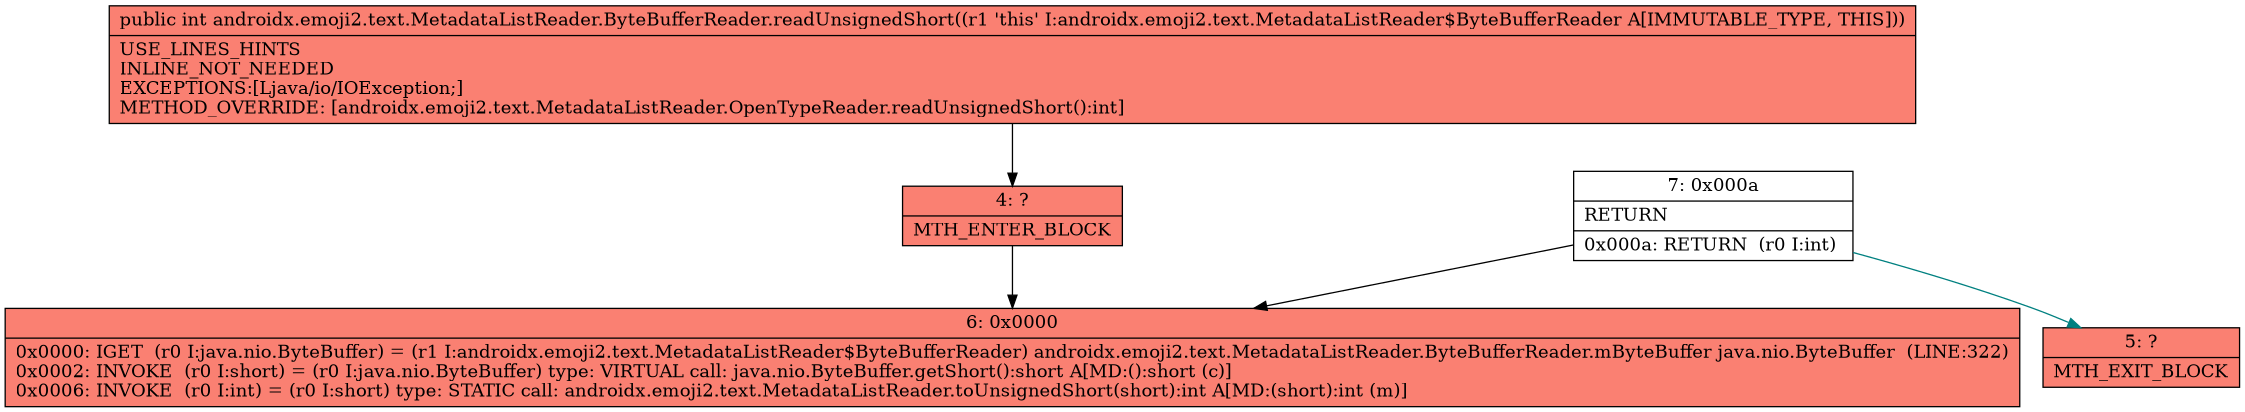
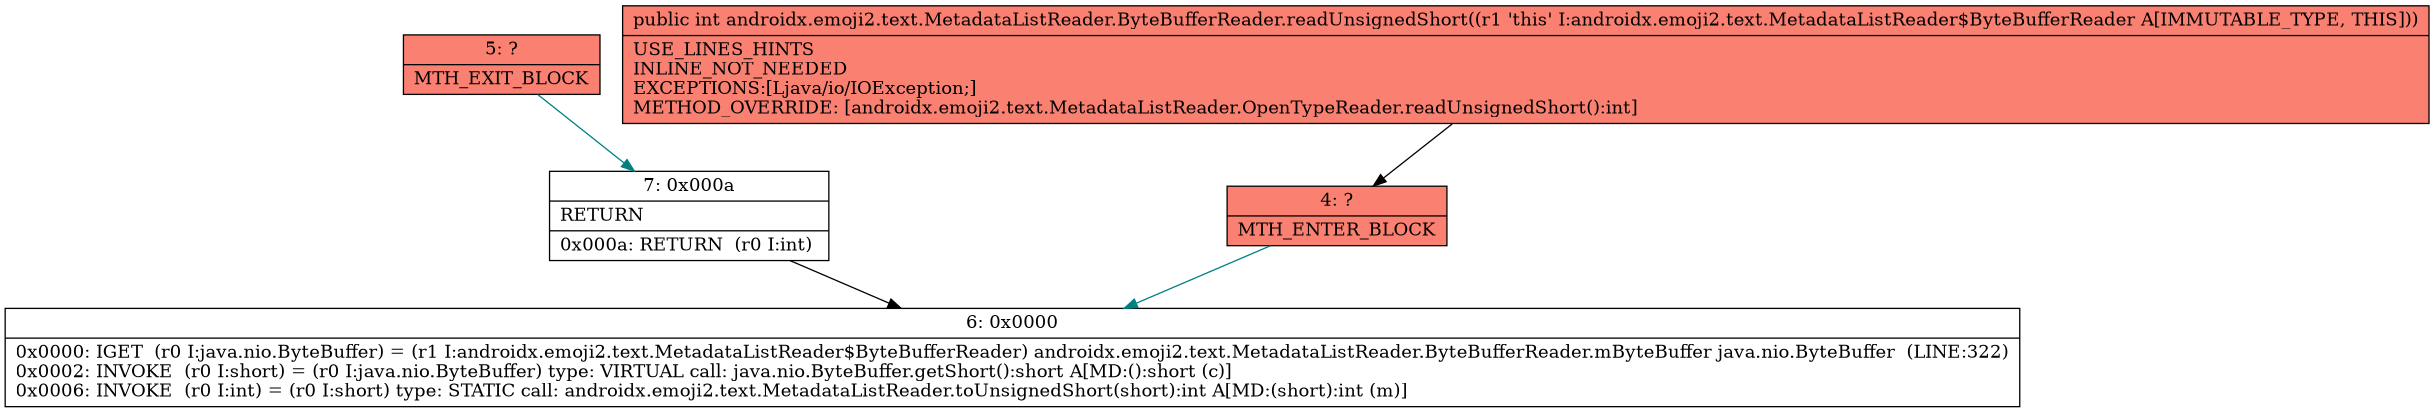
edge "4: ?" -> "6: 0x0000": color black -> teal
edge "7: 0x000a" -> "5: ?": reversed
node "6: 0x0000": fillcolor salmon -> white
